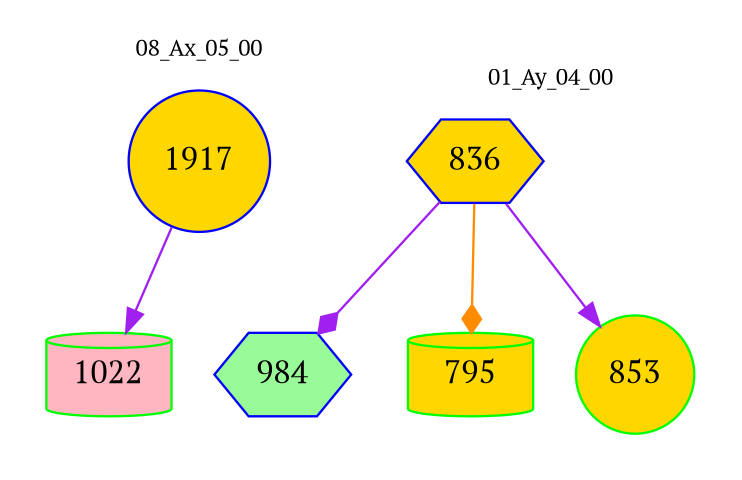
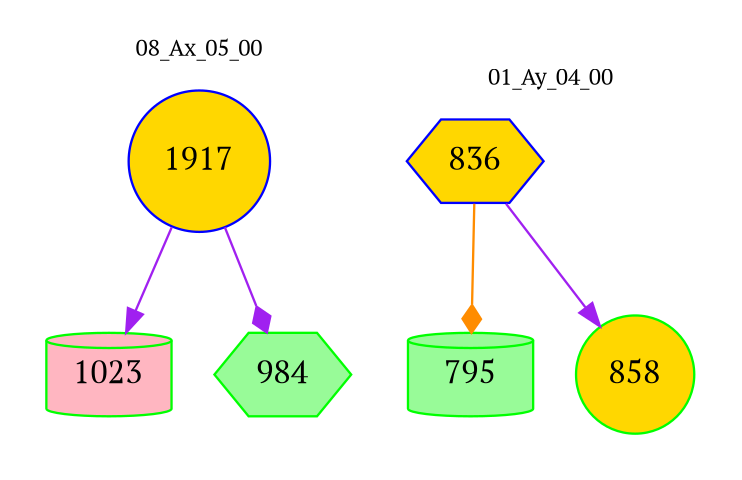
edge "836" -> "984": now "1917" -> "984"
node "1022": label "1022" -> "1023"
node "984": color blue -> green
node "795": fillcolor gold -> palegreen
node "853": label "853" -> "858"
